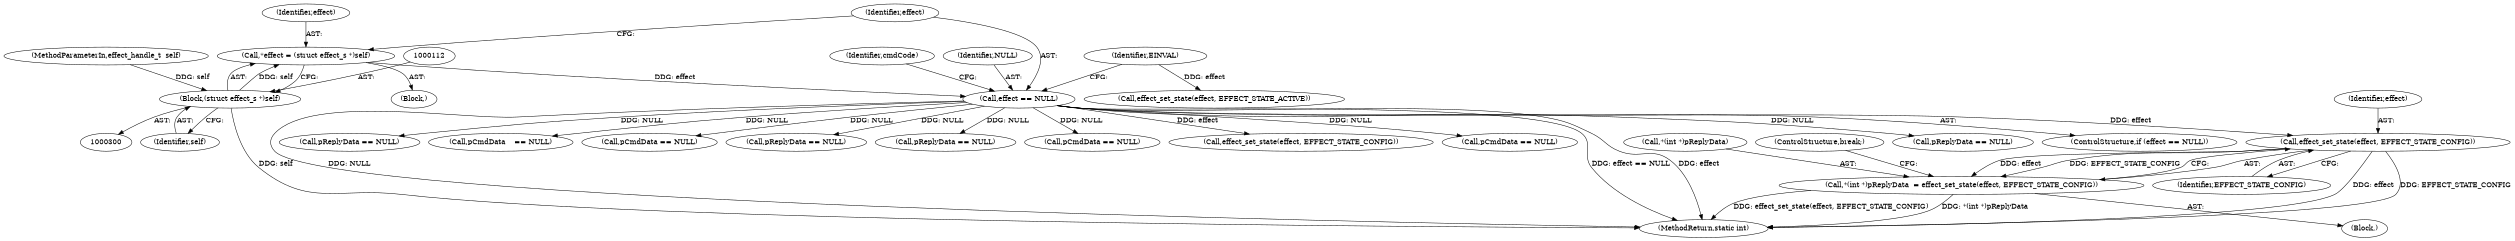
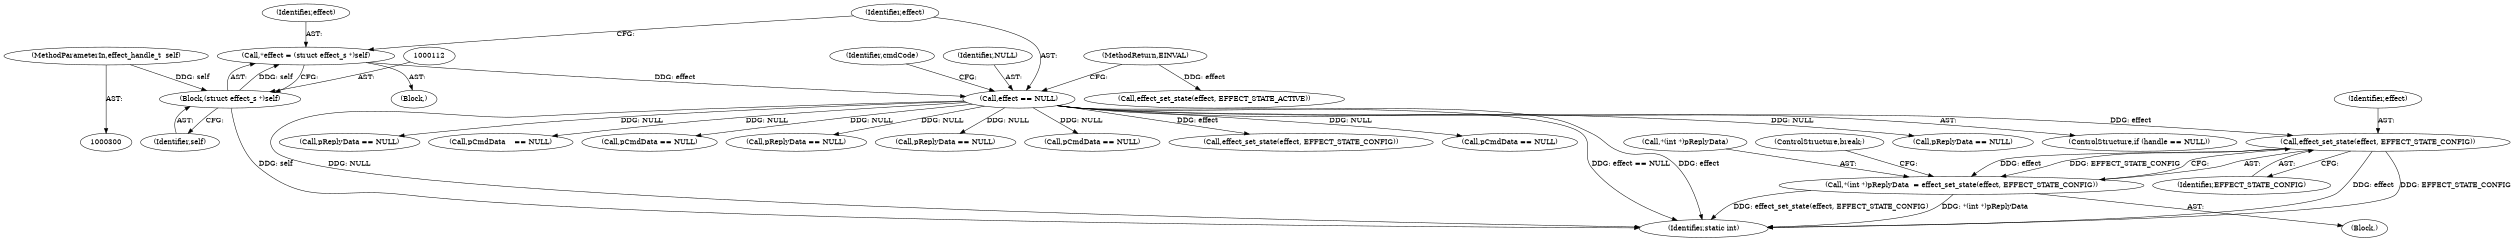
node "(Identifier,EINVAL)": label "(Identifier,EINVAL)" -> "(MethodReturn,EINVAL)"
edge "(Block,(struct effect_s *)self)" -> "1000300": now "(MethodParameterIn,effect_handle_t  self)" -> "1000300"
node "(ControlStructure,if (effect == NULL))": label "(ControlStructure,if (effect == NULL))" -> "(ControlStructure,if (handle == NULL))"
node "(MethodReturn,static int)": label "(MethodReturn,static int)" -> "(Identifier,static int)"
